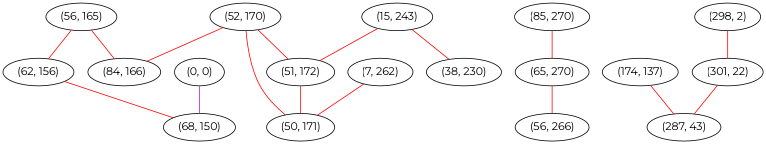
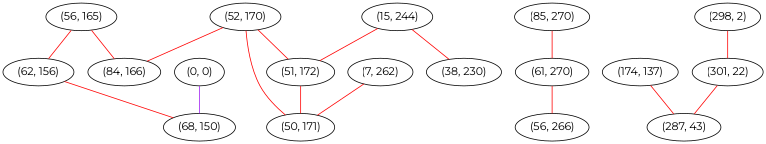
node "(15, 243)": label "(15, 243)" -> "(15, 244)"
node "(65, 270)": label "(65, 270)" -> "(61, 270)"
